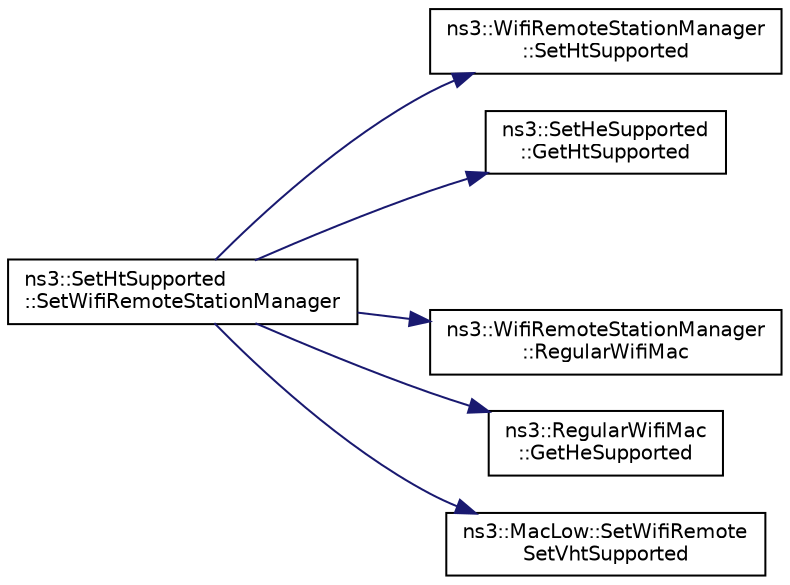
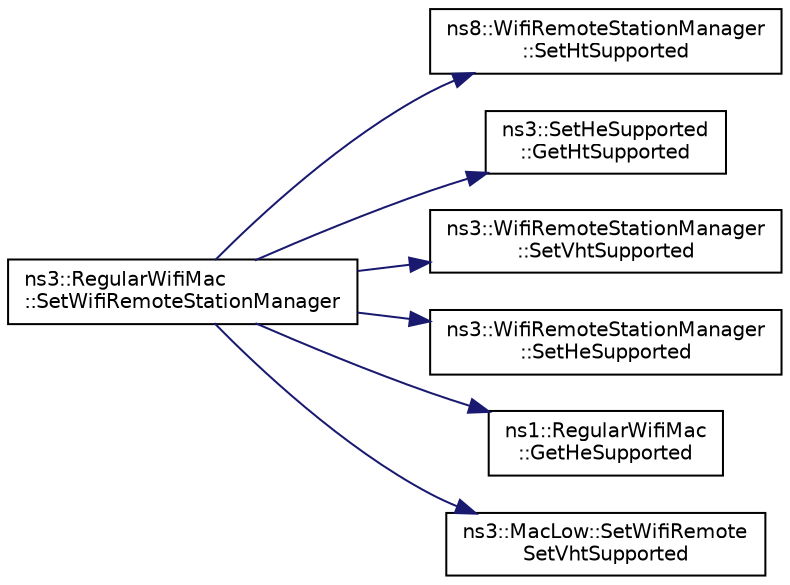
node "ns3::WifiRemoteStationManager ::SetHtSupported": label "ns3::WifiRemoteStationManager ::SetHtSupported" -> "ns8::WifiRemoteStationManager ::SetHtSupported"
node "ns3::WifiRemoteStationManager ::SetVhtSupported": added
node "ns3::SetHtSupported ::SetWifiRemoteStationManager": label "ns3::SetHtSupported ::SetWifiRemoteStationManager" -> "ns3::RegularWifiMac ::SetWifiRemoteStationManager"
node "ns3::WifiRemoteStationManager ::RegularWifiMac": label "ns3::WifiRemoteStationManager ::RegularWifiMac" -> "ns3::WifiRemoteStationManager ::SetHeSupported"
node "ns3::RegularWifiMac ::GetHeSupported": label "ns3::RegularWifiMac ::GetHeSupported" -> "ns1::RegularWifiMac ::GetHeSupported"
